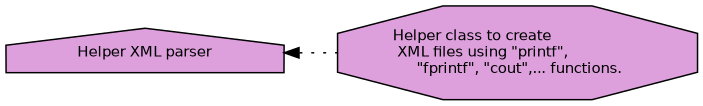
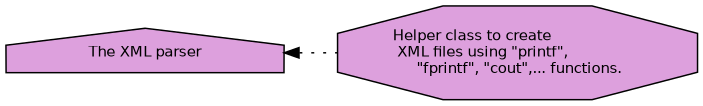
node "Helper XML parser": label "Helper XML parser" -> "The XML parser"
